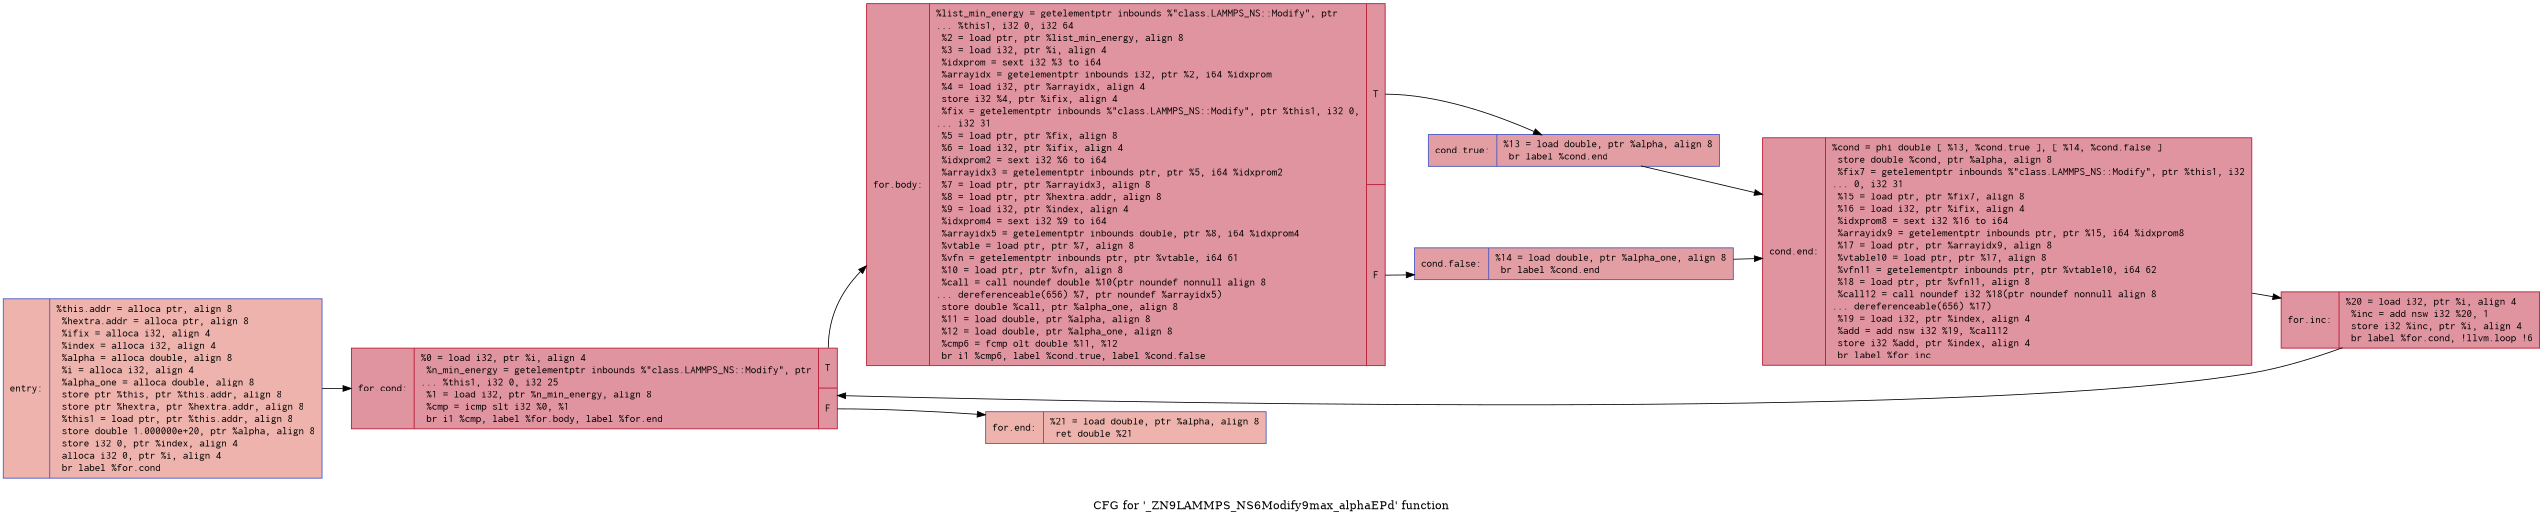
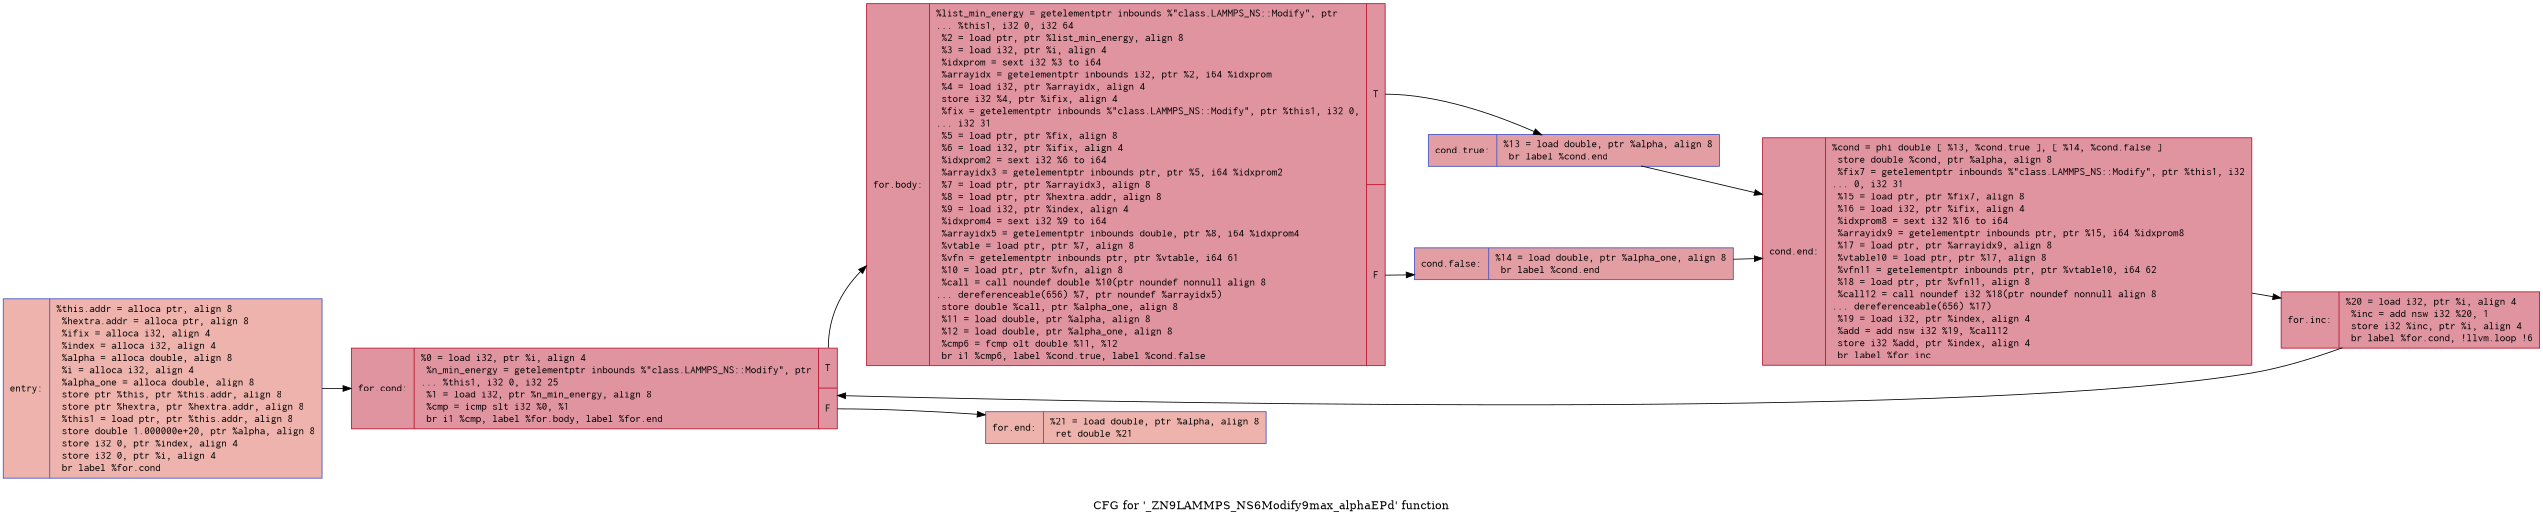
node "entry:": text "alloca i32 0, ptr %i, align 4" -> "store i32 0, ptr %i, align 4"
